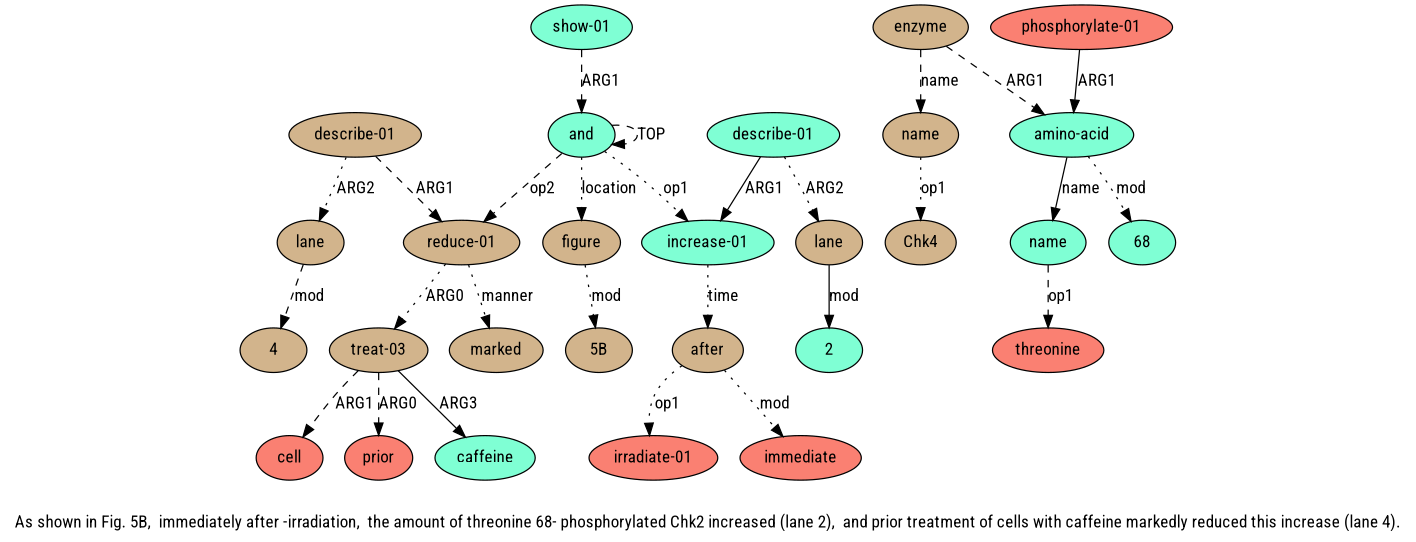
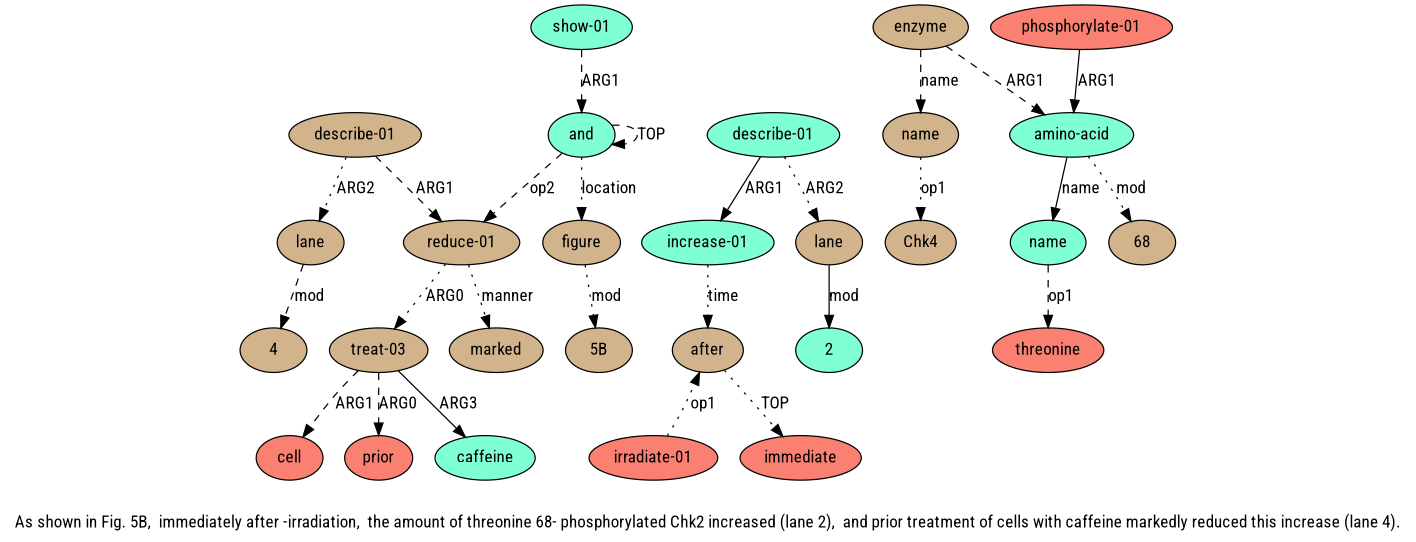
edge "and" -> "increase-01": removed, label "op1"
node "68": fillcolor aquamarine -> tan
edge "after" -> "irradiate-01": reversed
edge "after" -> "immediate": label "mod" -> "TOP"
